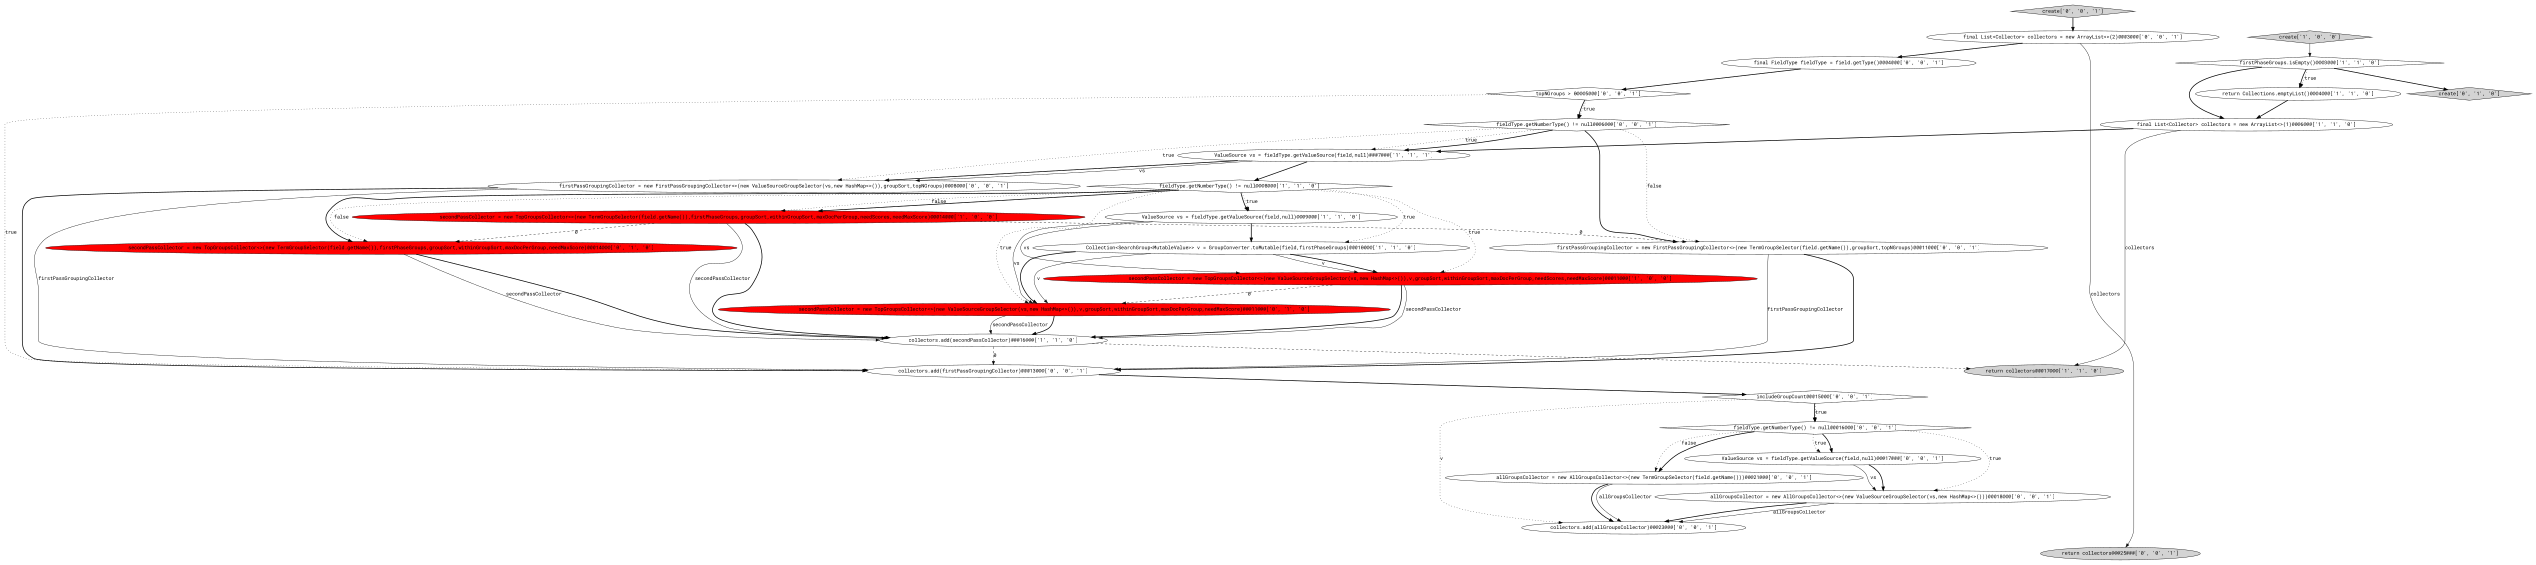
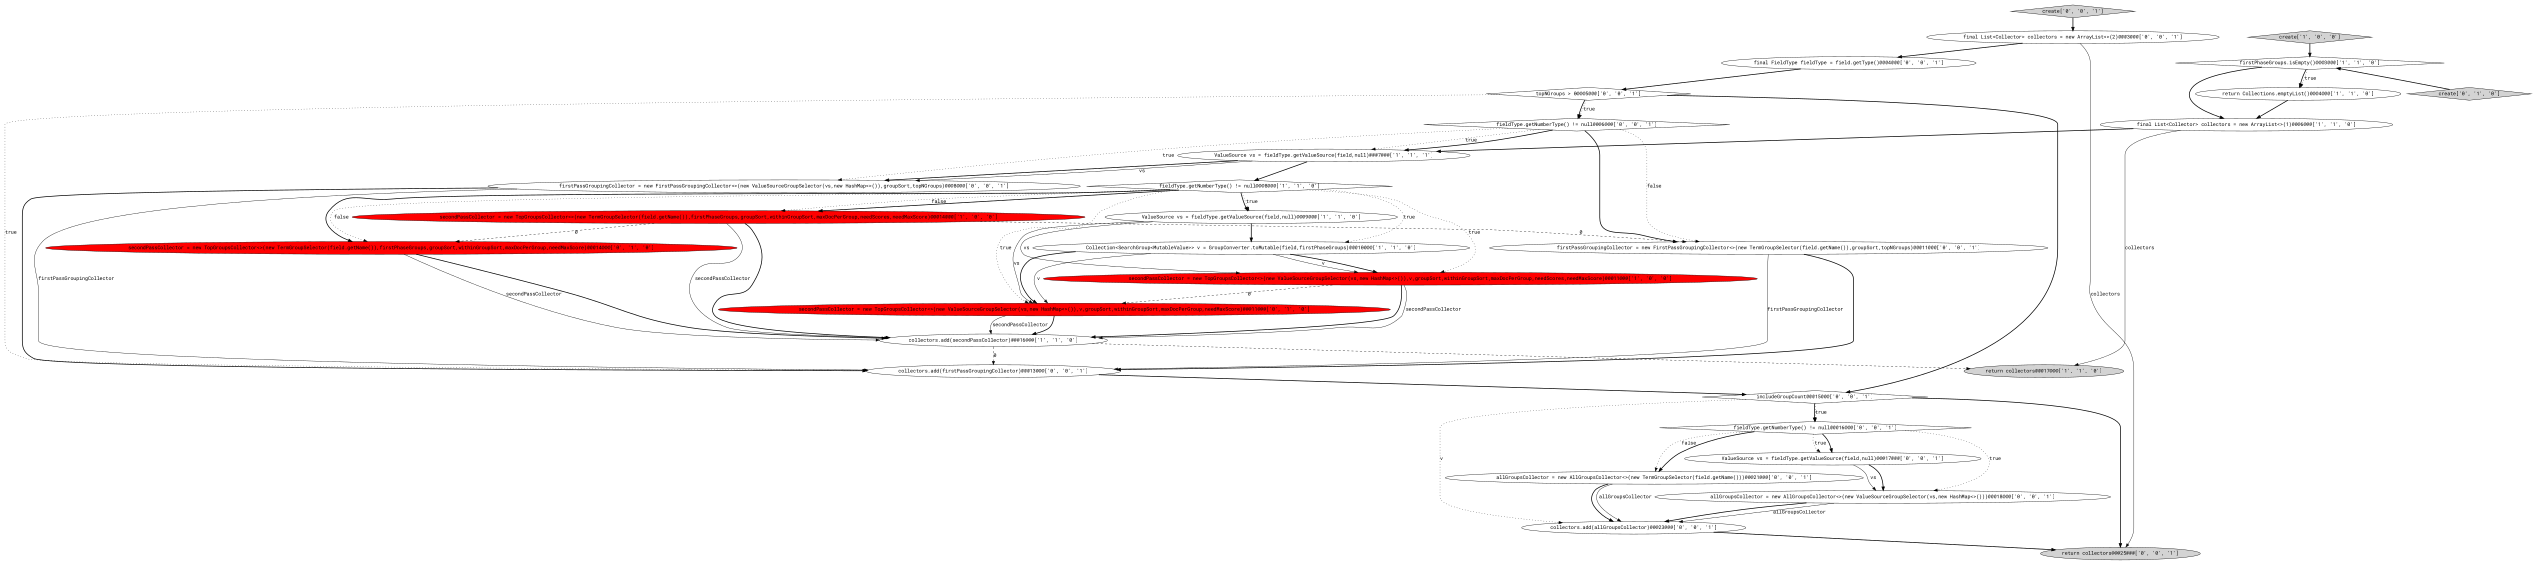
edge "create['1', '0', '0']" -> "firstPhaseGroups.isEmpty()@@@3@@@['1', '1', '0']": style solid -> bold
edge "firstPhaseGroups.isEmpty()@@@3@@@['1', '1', '0']" -> "create['0', '1', '0']": reversed
edge "topNGroups > 0@@@5@@@['0', '0', '1']" -> "includeGroupCount@@@15@@@['0', '0', '1']": added
edge "includeGroupCount@@@15@@@['0', '0', '1']" -> "return collectors@@@25@@@['0', '0', '1']": added
edge "collectors.add(allGroupsCollector)@@@23@@@['0', '0', '1']" -> "return collectors@@@25@@@['0', '0', '1']": added
